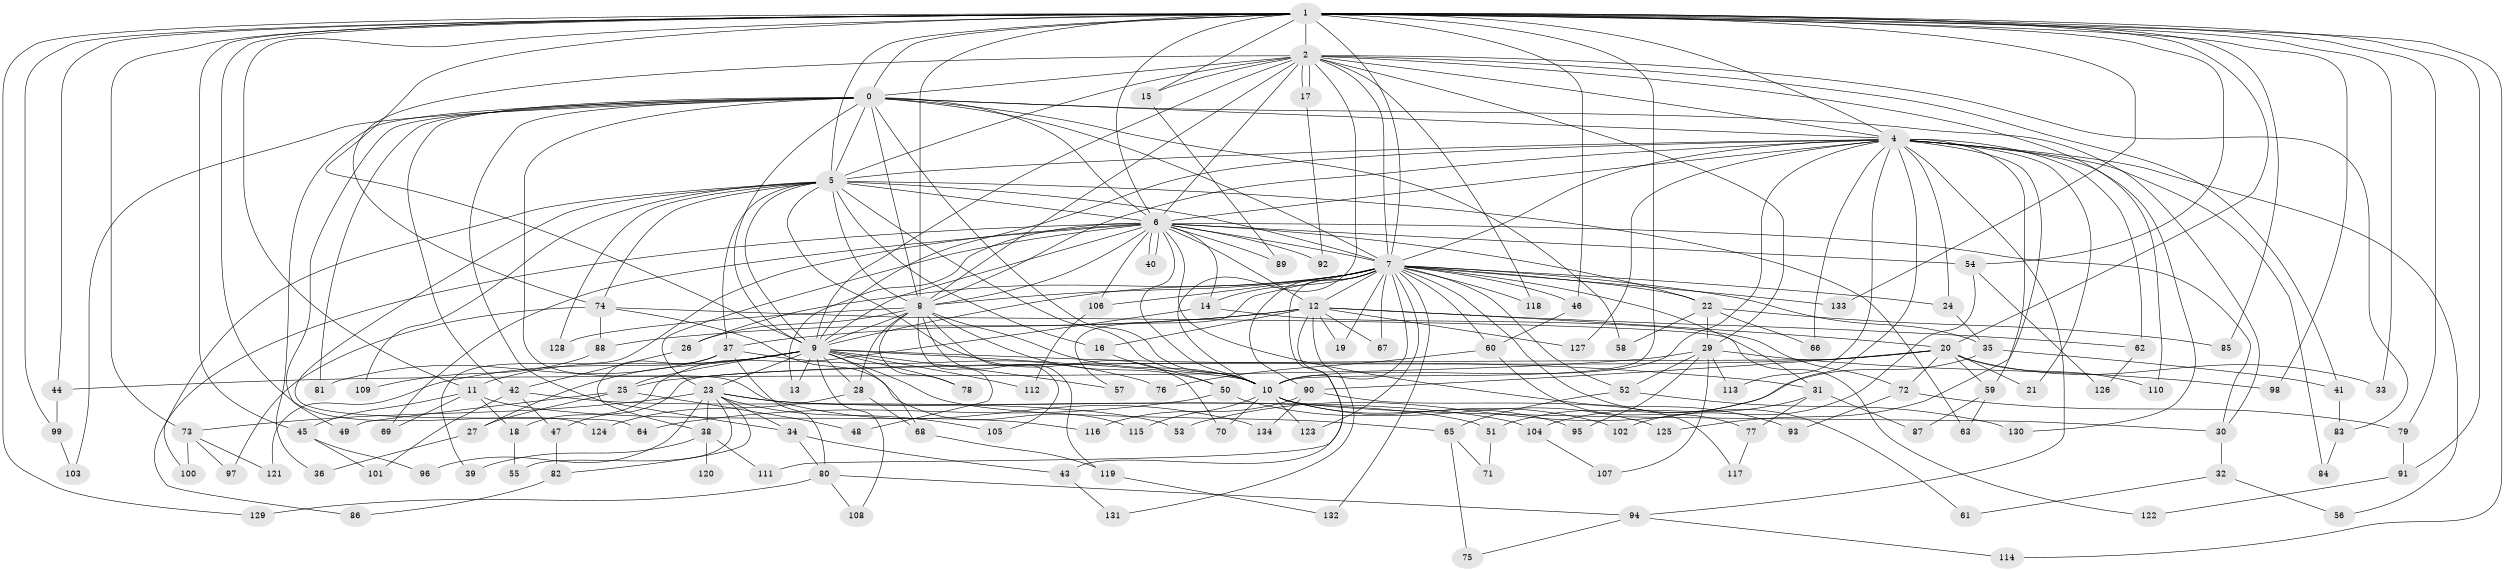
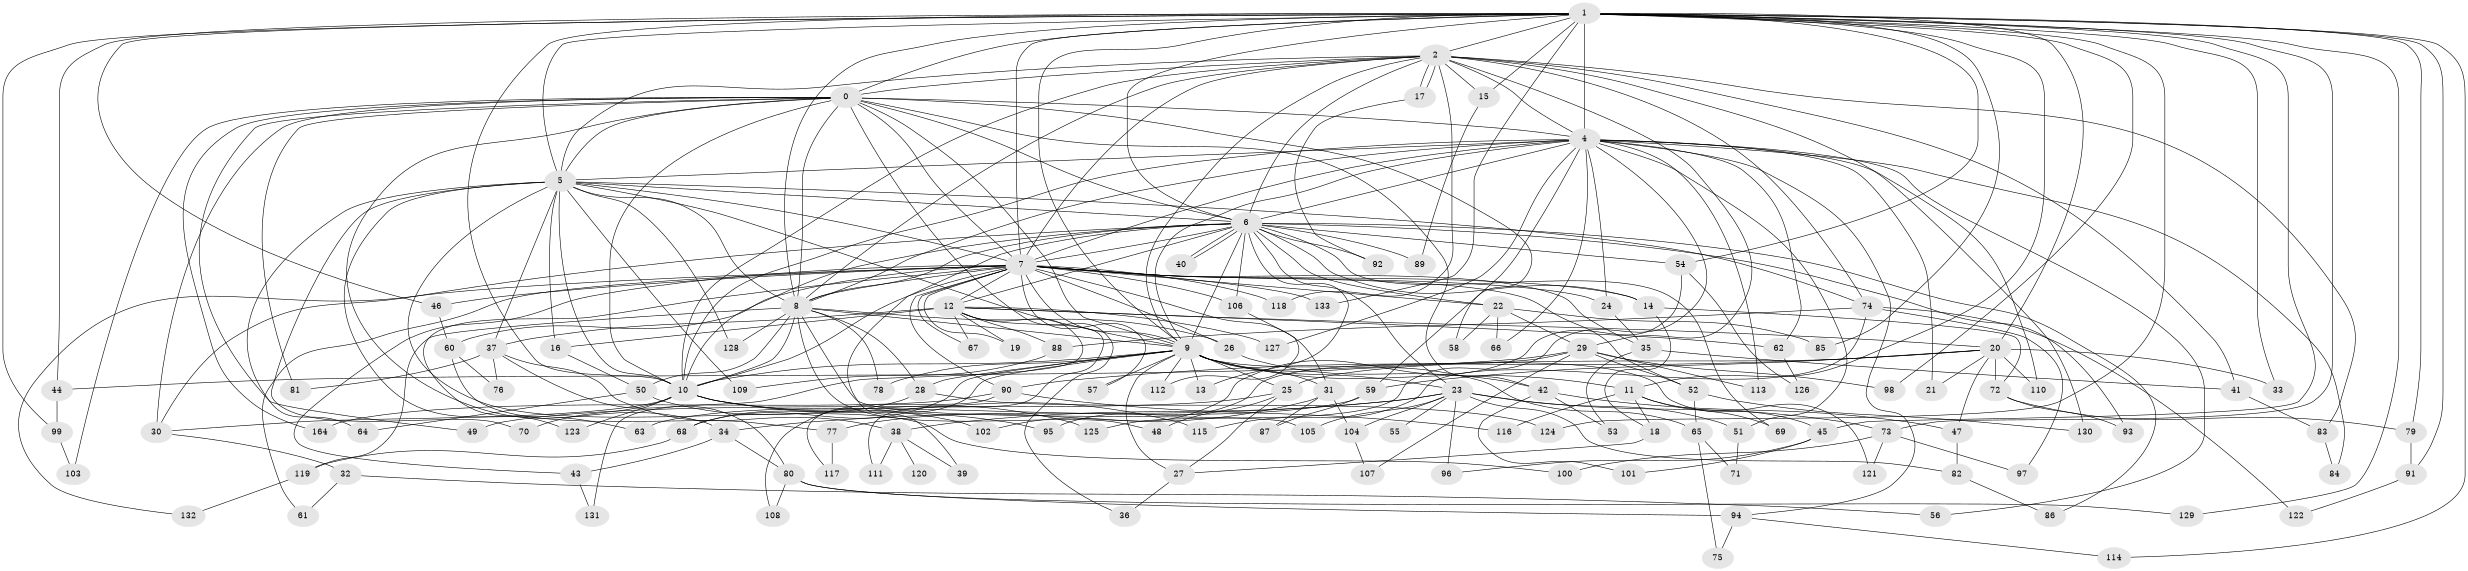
node "134": label "134" -> "164"
edge "18" -- "55": now "18" -- "27"
